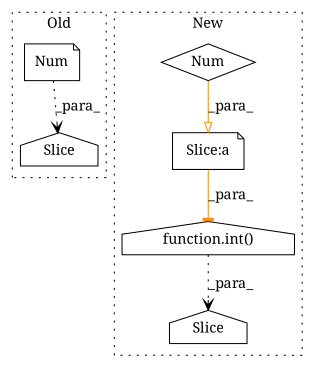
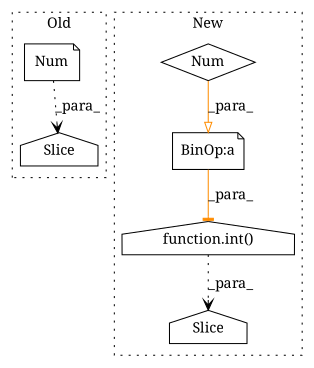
node "Slice:a": label "Slice:a" -> "BinOp:a"
